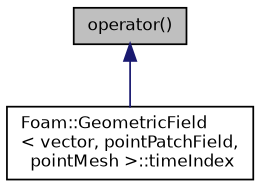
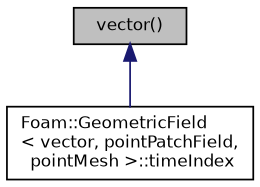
node "operator()": label "operator()" -> "vector()"
